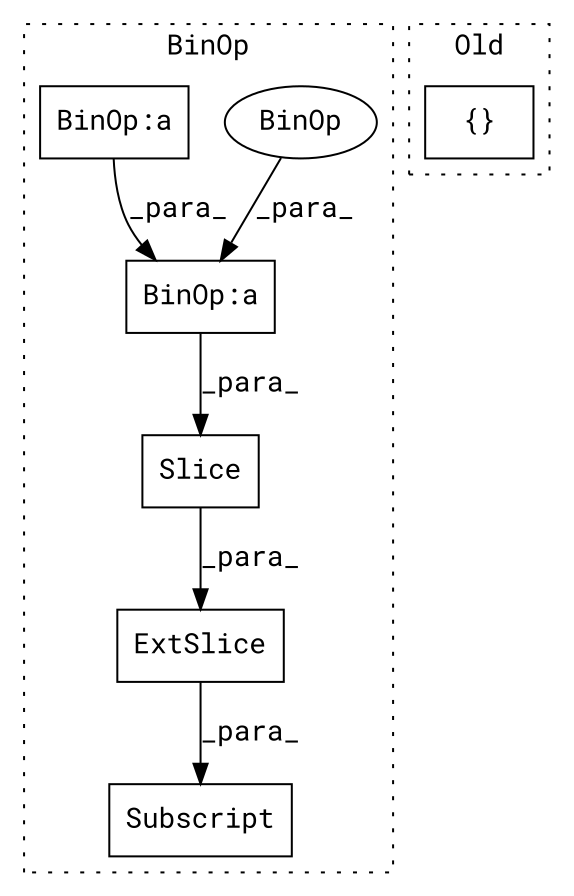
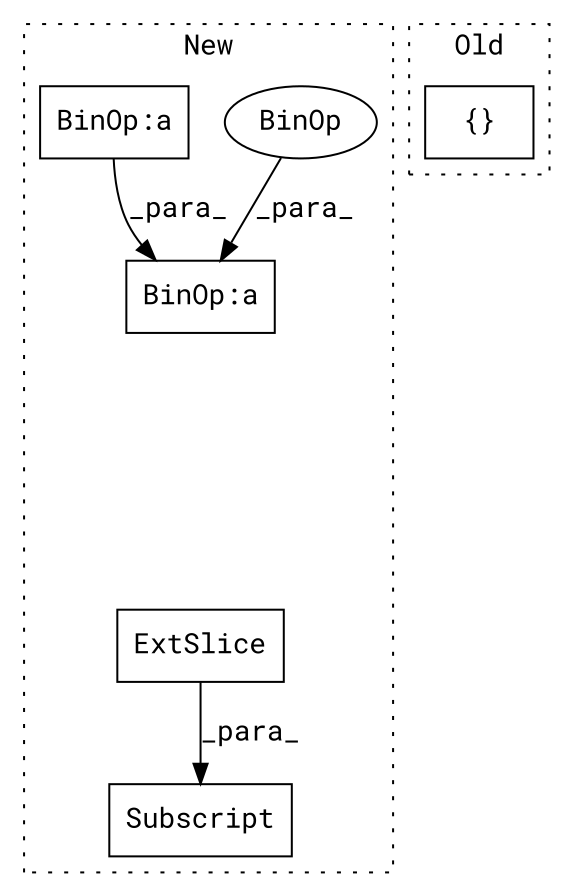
cluster "BinOp": label "BinOp" -> "New"
node "Slice": removed
